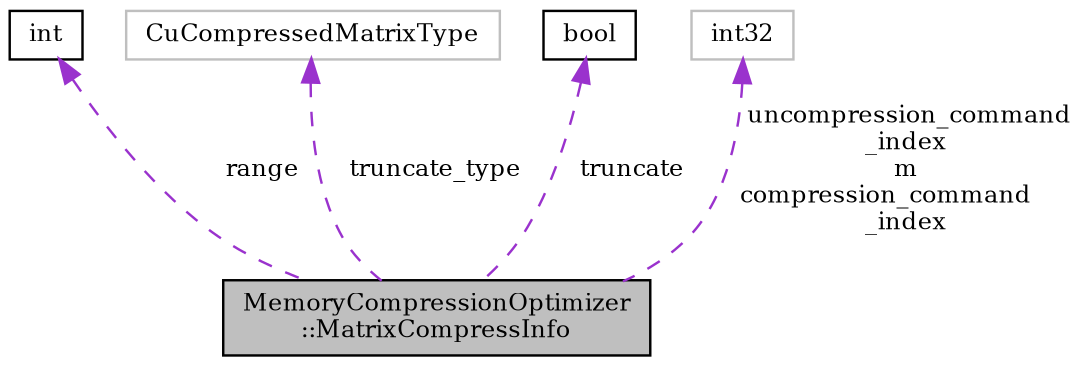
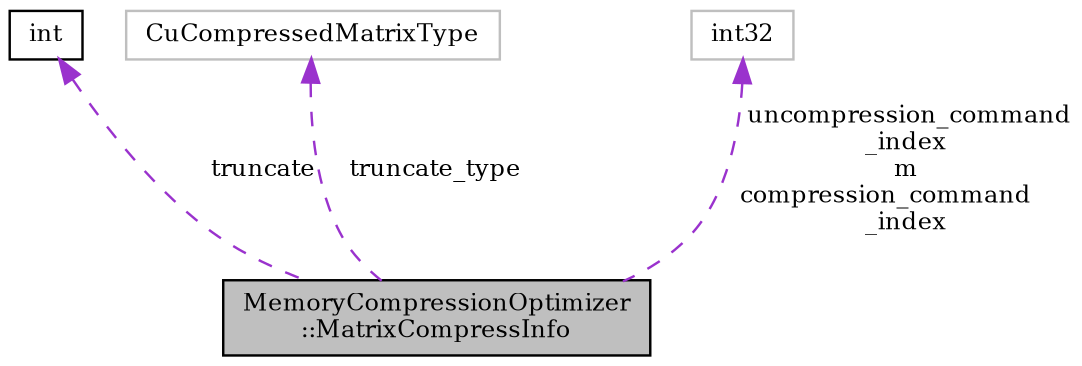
node "bool": removed
edge "MemoryCompressionOptimizer ::MatrixCompressInfo" -> "int": label " range" -> " truncate"
